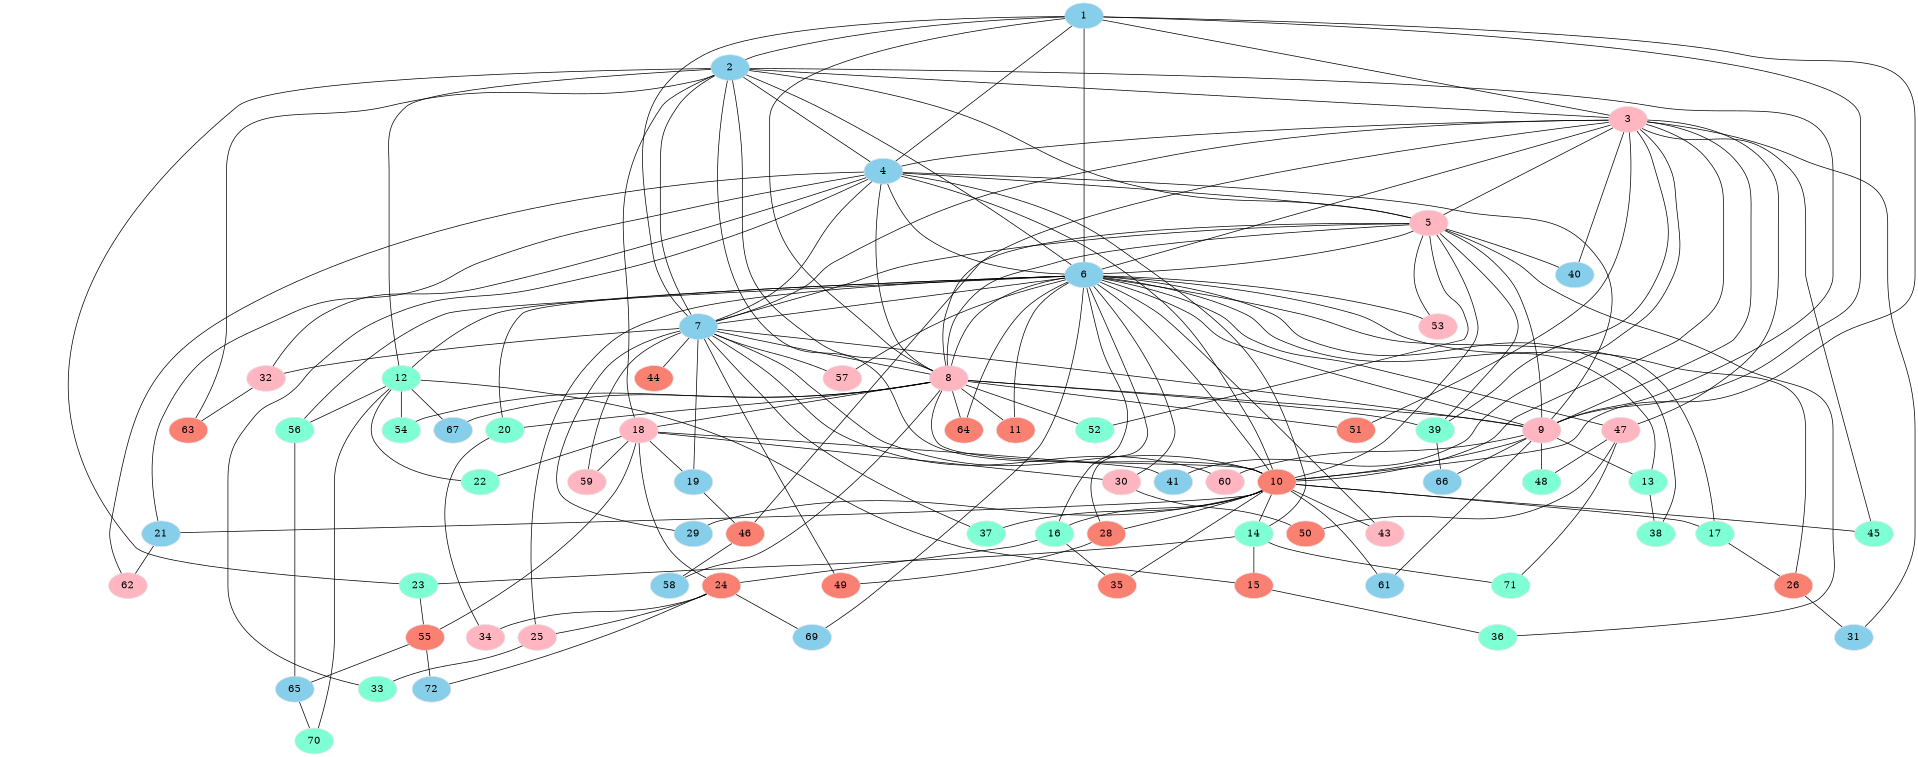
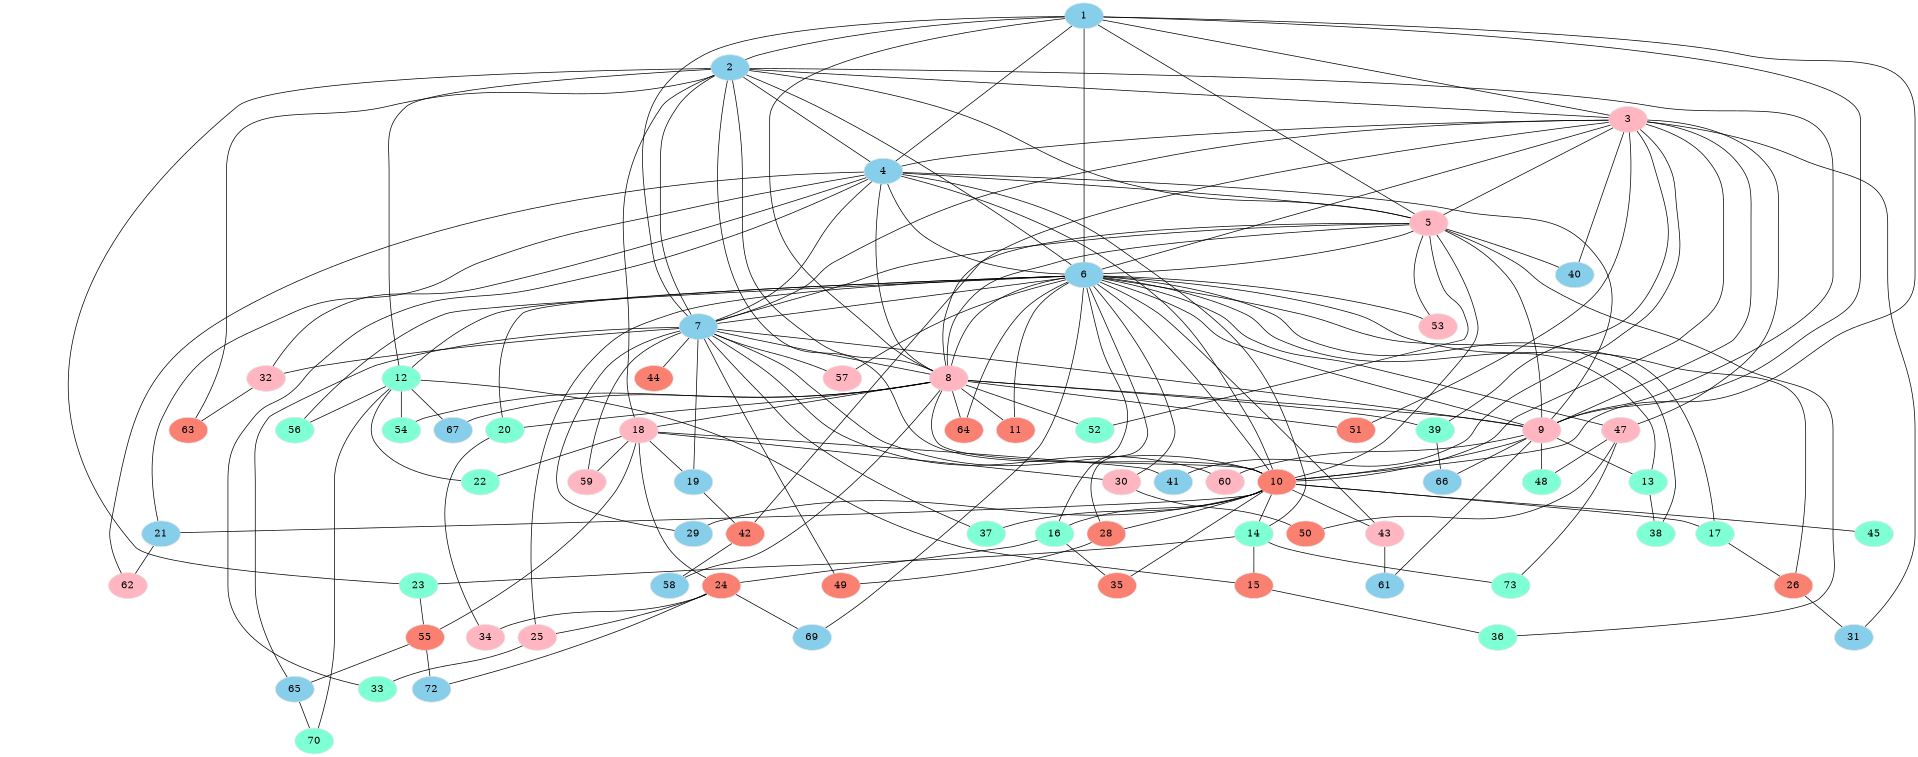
edge "3" -- "45": removed
edge "5" -- "39": now "5" -- "1"
edge "10" -- "61": now "43" -- "61"
node "46": label "46" -> "42"
edge "56" -- "65": now "7" -- "65"
node "71": label "71" -> "73"
